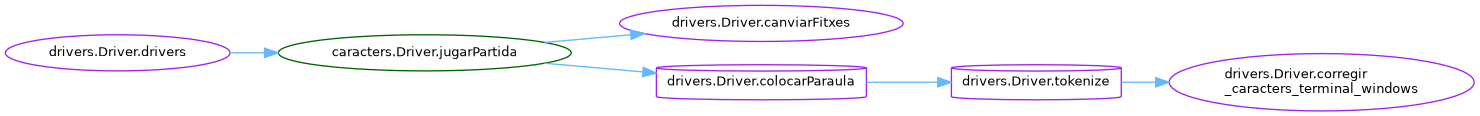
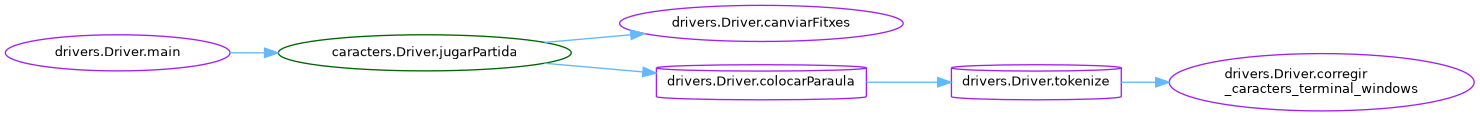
node "drivers.Driver.drivers": label "drivers.Driver.drivers" -> "drivers.Driver.main"
